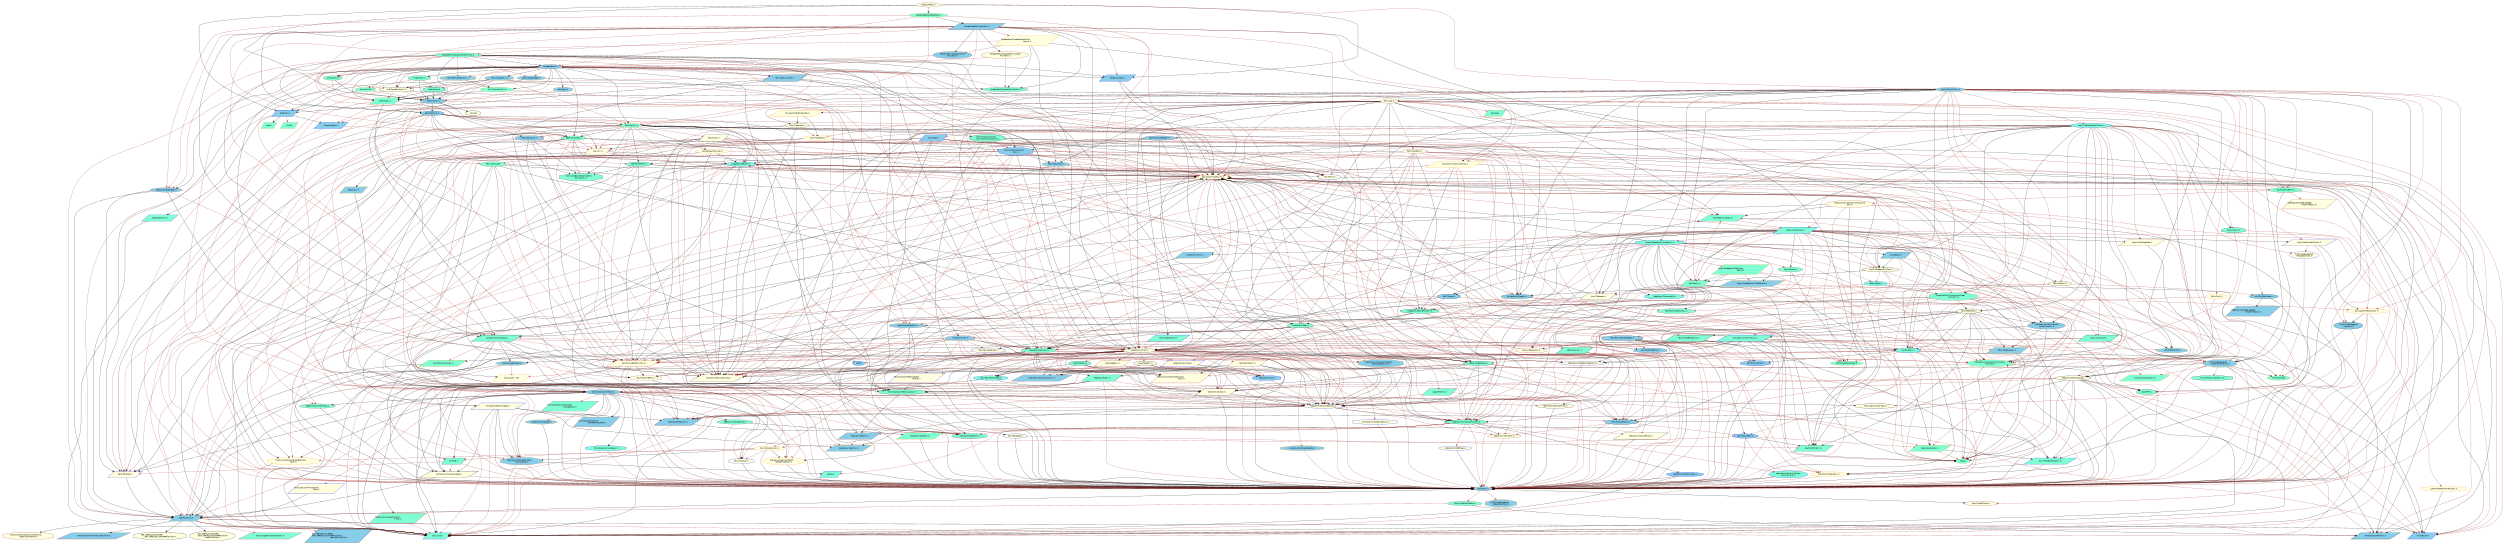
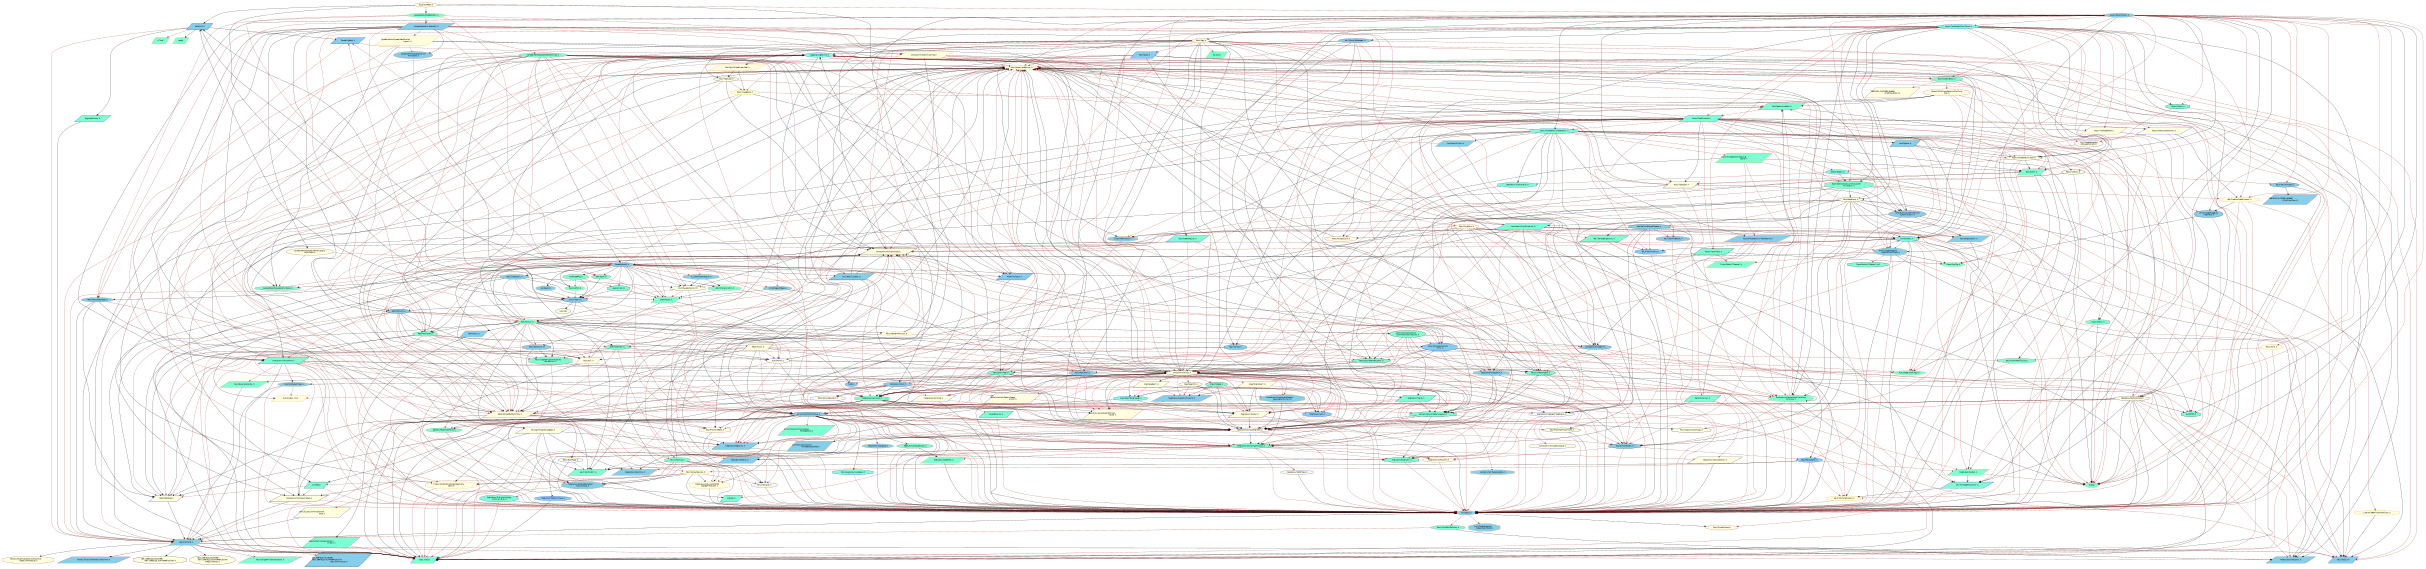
node "FrameTypes.h": label "FrameTypes.h" -> "TaskGraphFwd.h"
edge "DynamicMesh3.h" -> "Containers/UnrealString.h": reversed
edge "Math/Color.h" -> "Misc/AssertionMacros.h": removed
